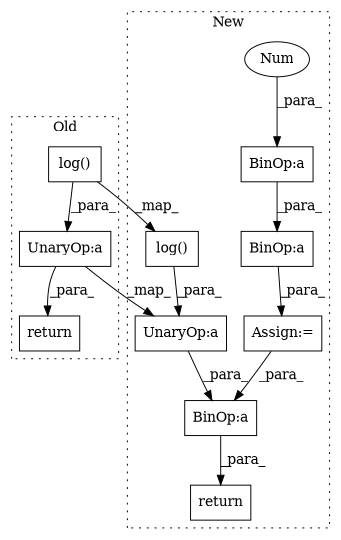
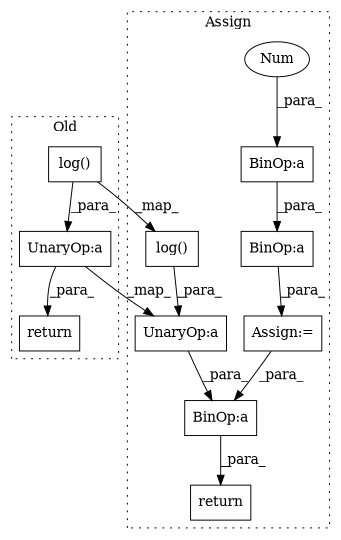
cluster "New": label "New" -> "Assign"
